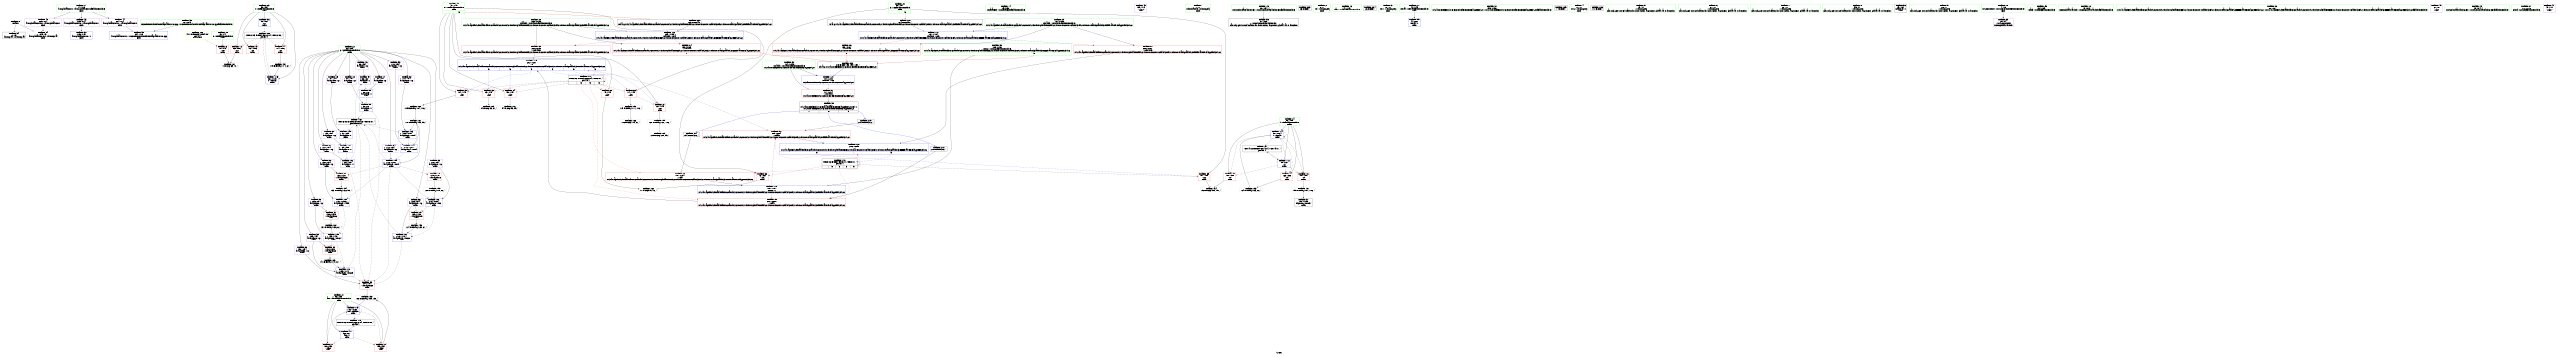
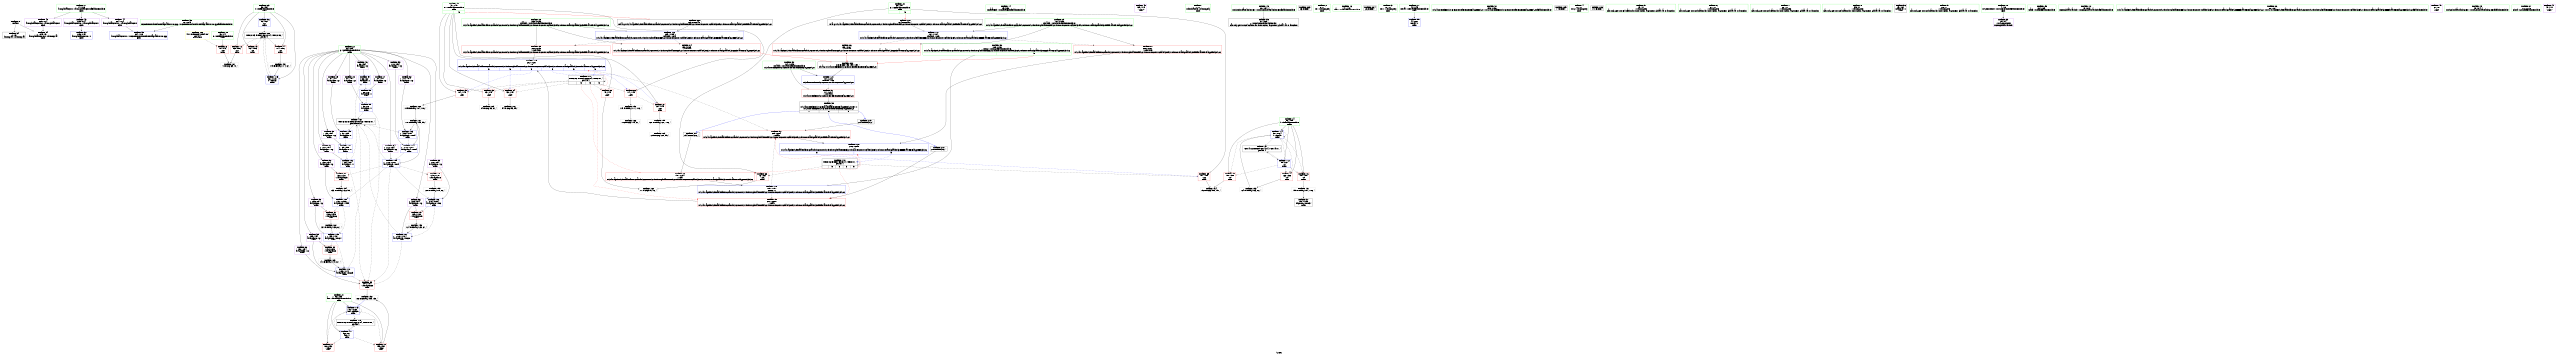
node "NodeID: 49": text "ctors" -> "main"
